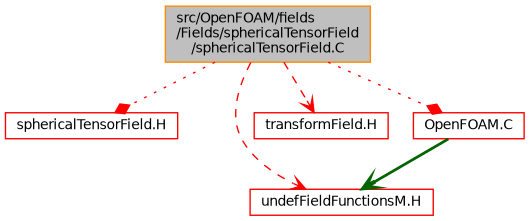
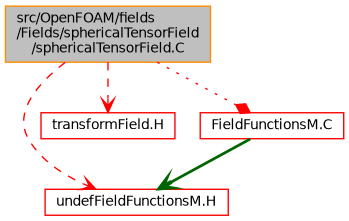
node "sphericalTensorField.H": removed
node "OpenFOAM.C": label "OpenFOAM.C" -> "FieldFunctionsM.C"
